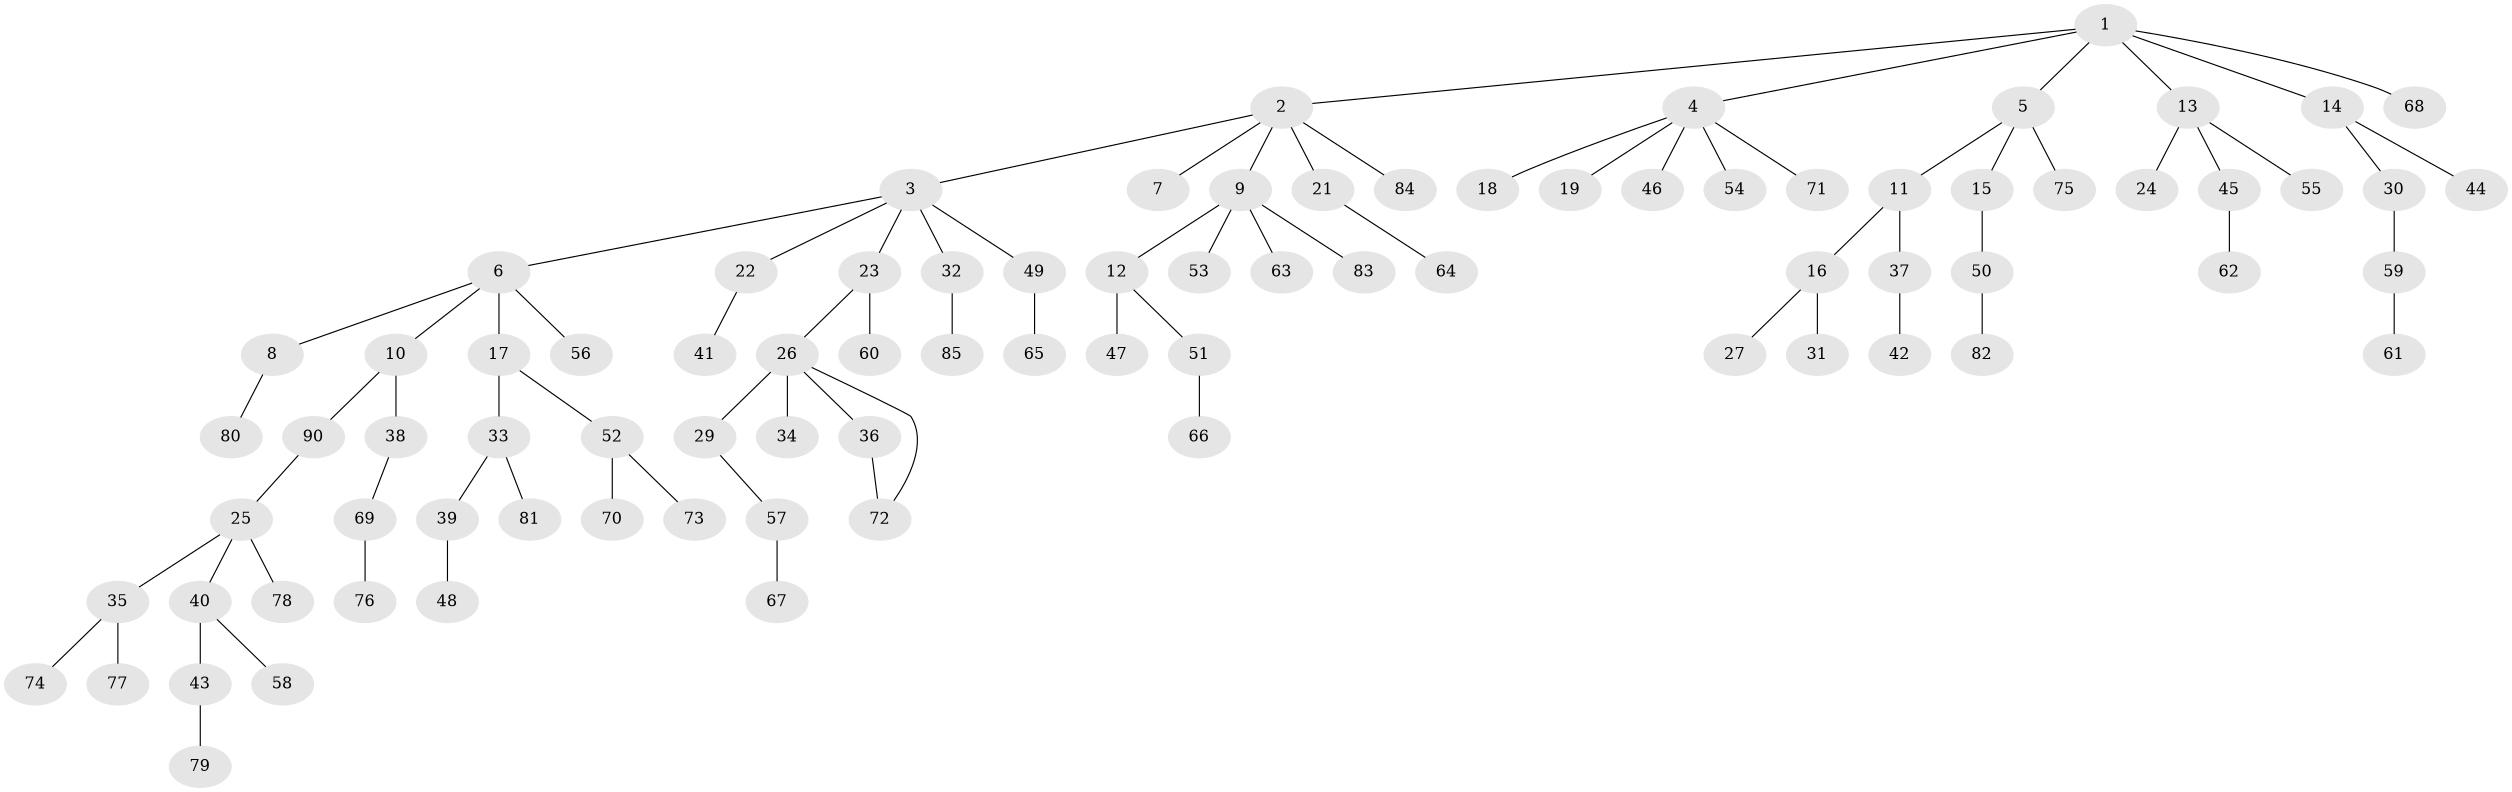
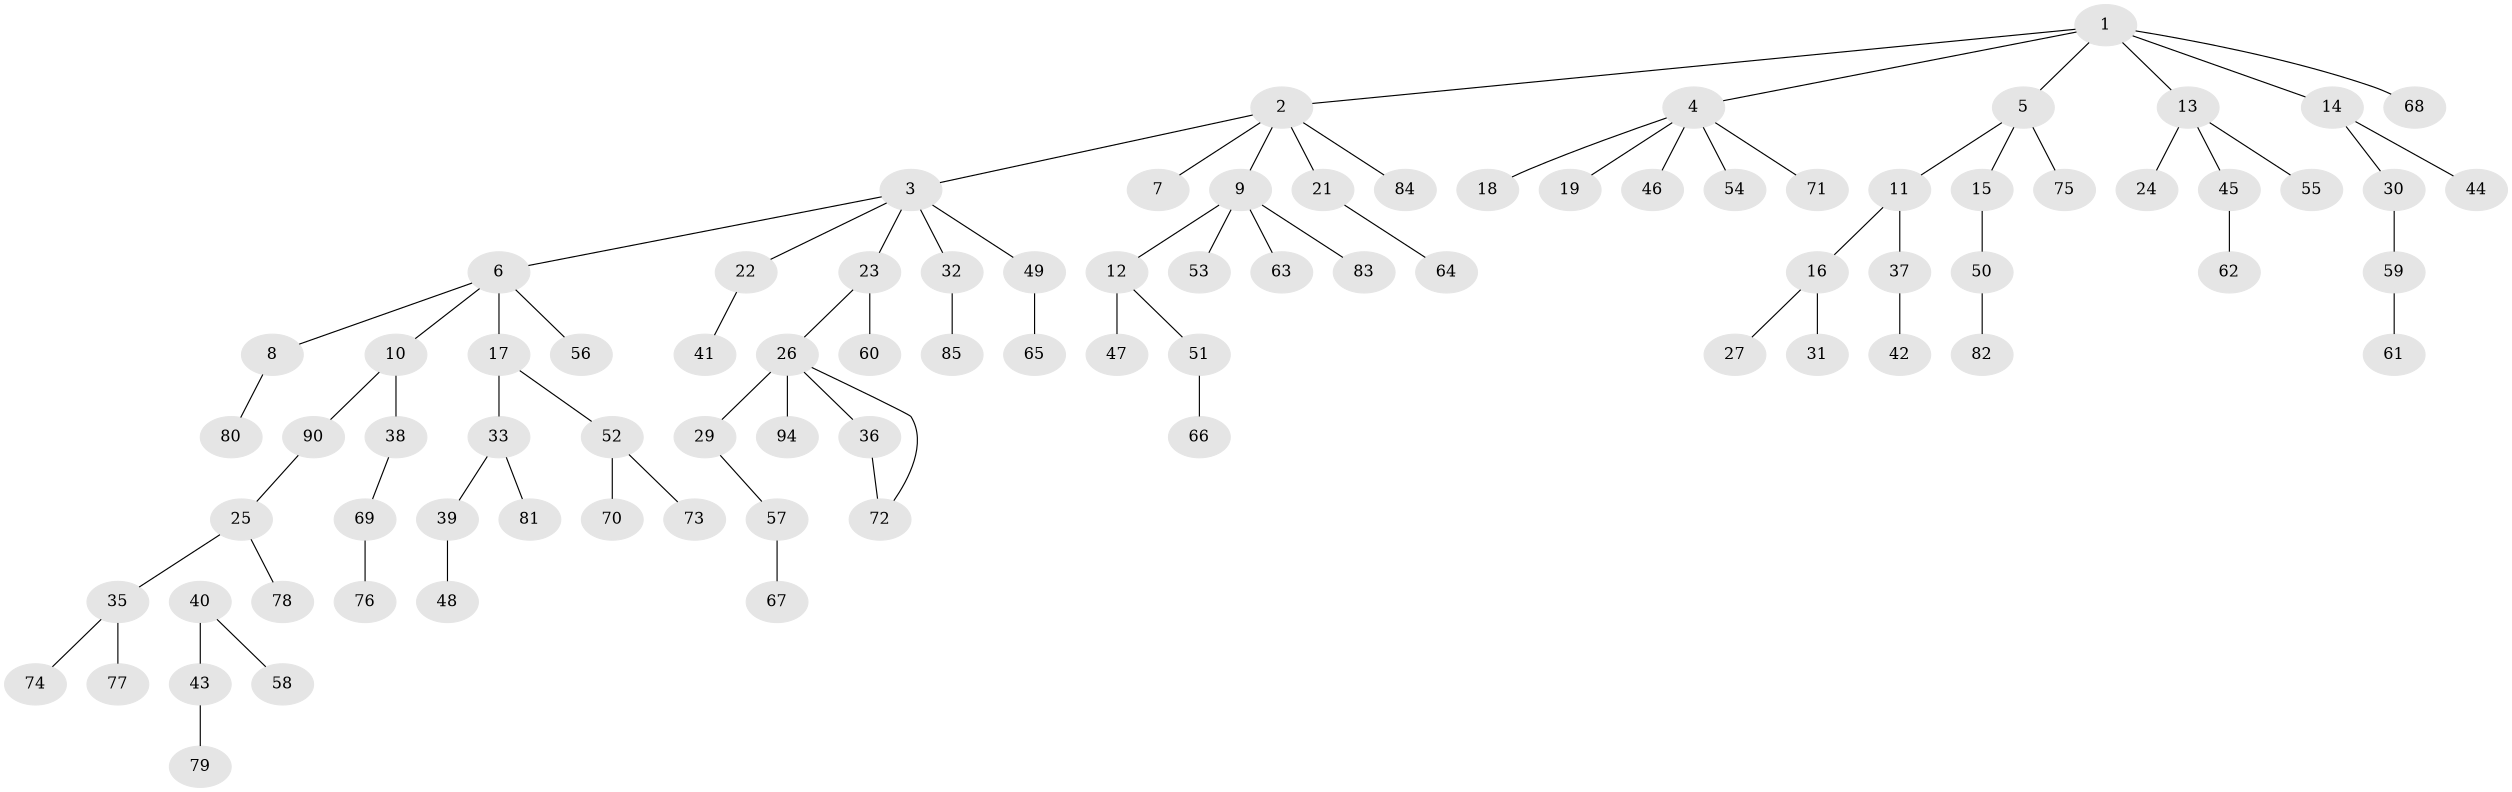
node "34": label "34" -> "94"
edge "25" -- "40": removed
